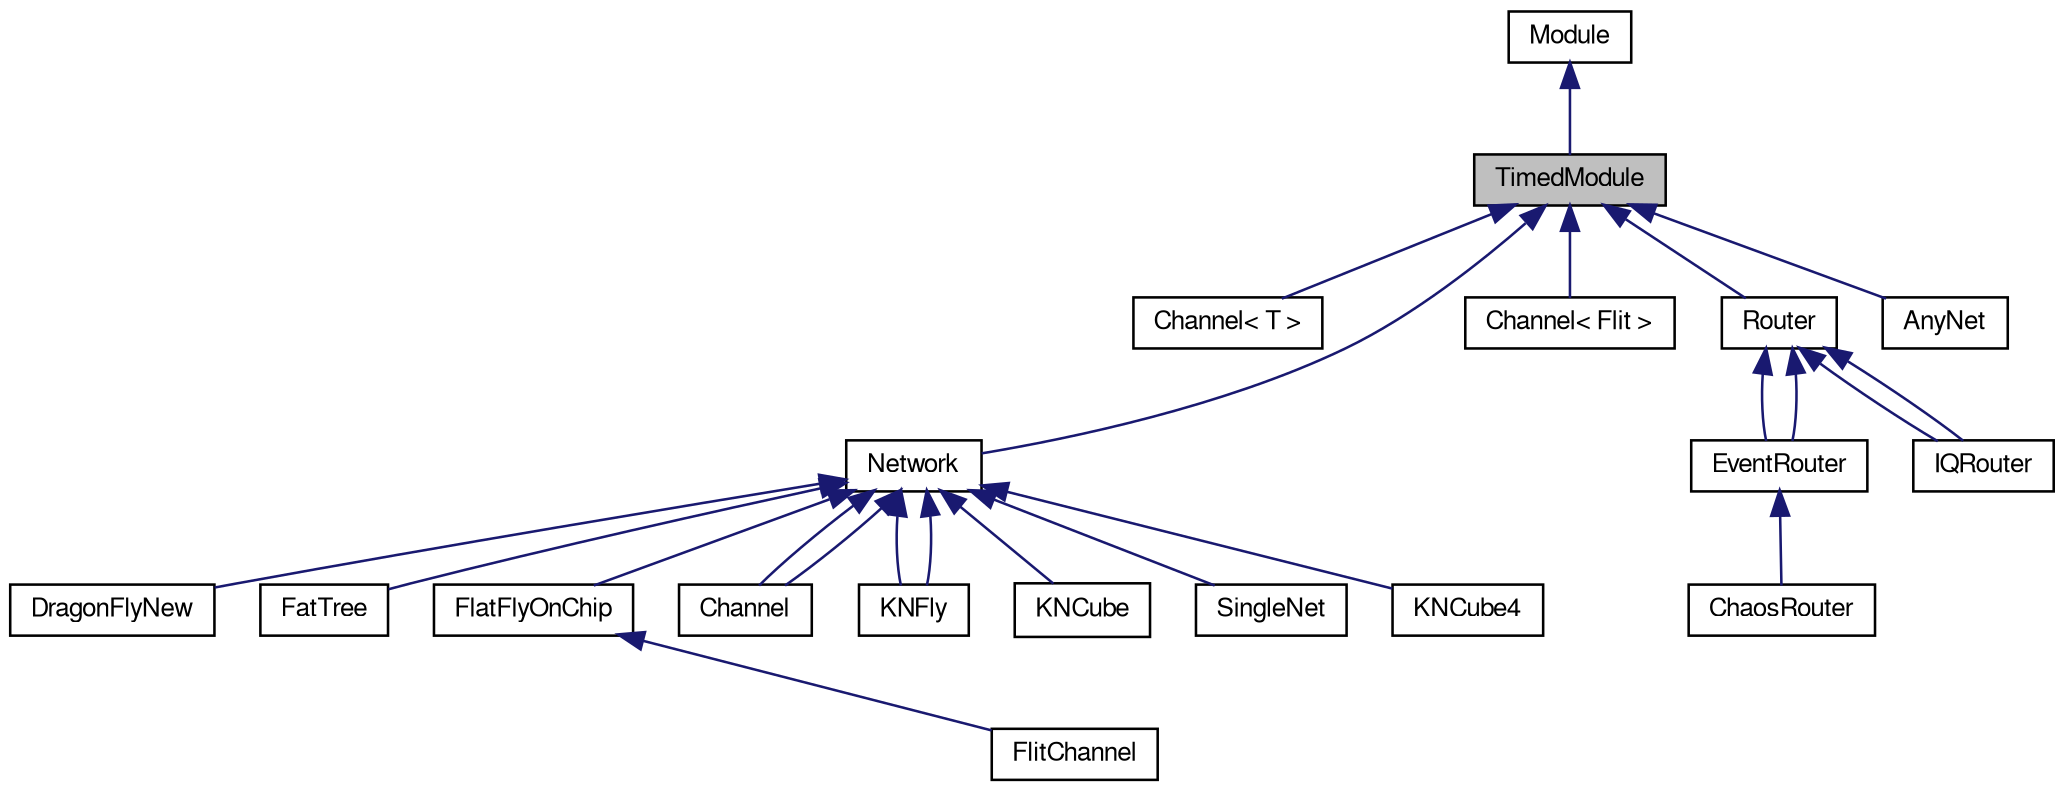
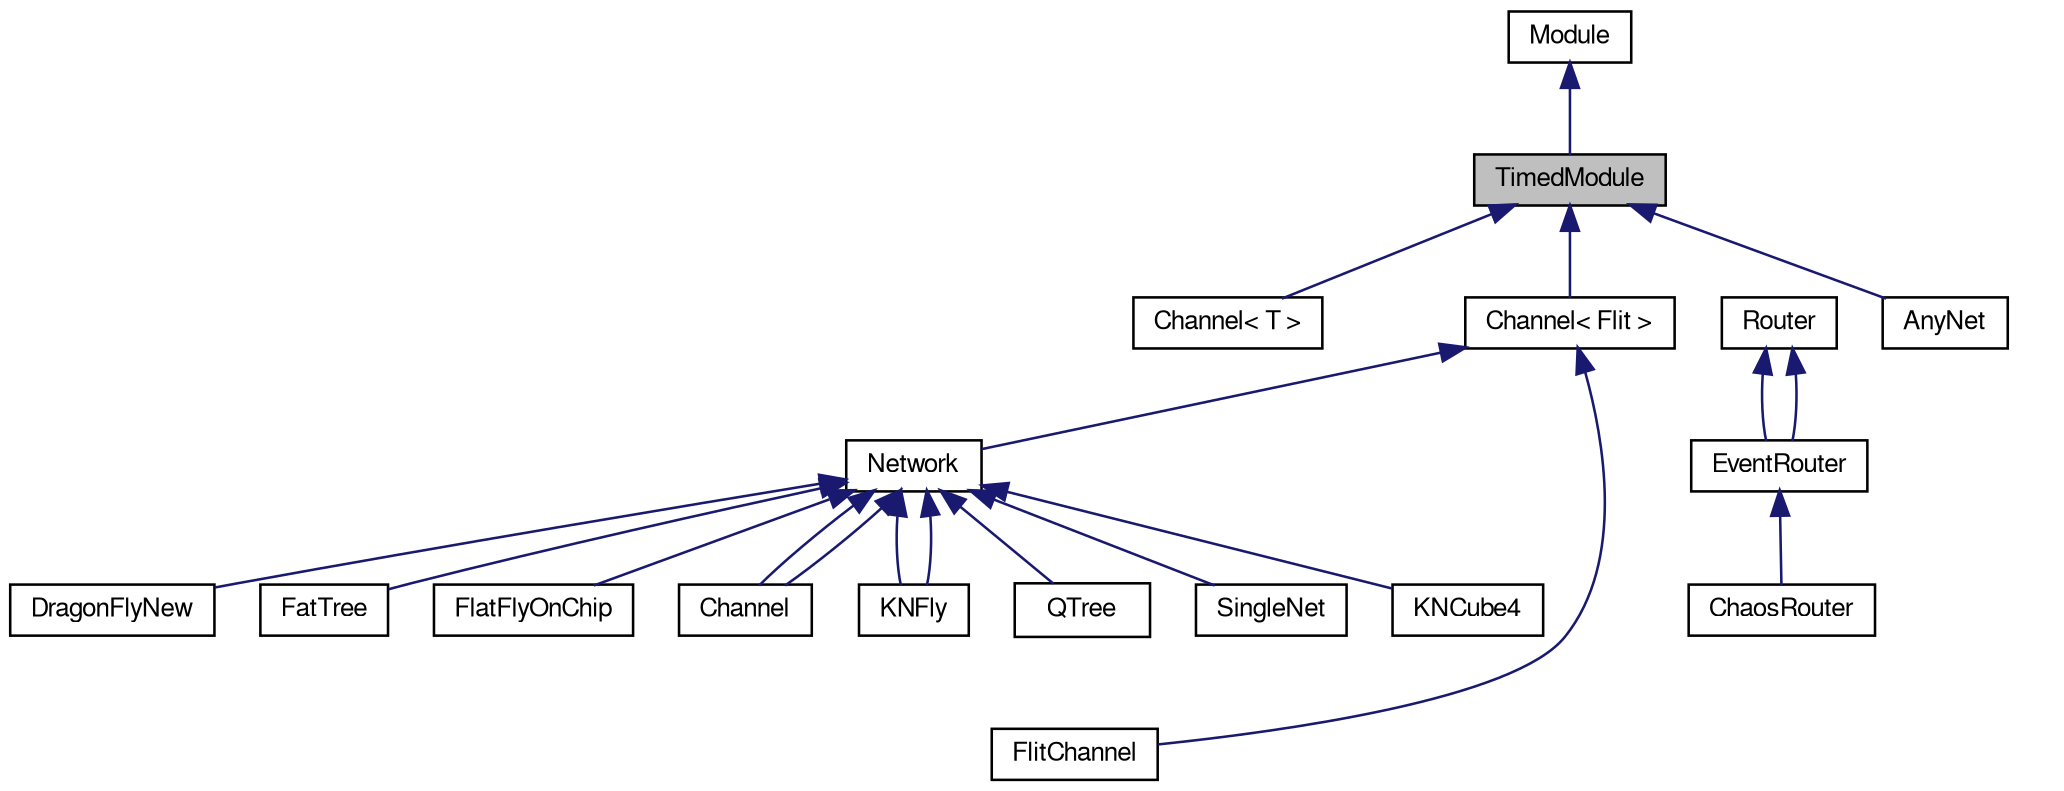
edge "Router" -> "TimedModule": removed
edge "Network" -> "TimedModule": now "Network" -> "Channel< Flit >"
node "IQRouter": removed
node "KNCube": label "KNCube" -> "QTree"
edge "FlitChannel" -> "FlatFlyOnChip": now "FlitChannel" -> "Channel< Flit >"
